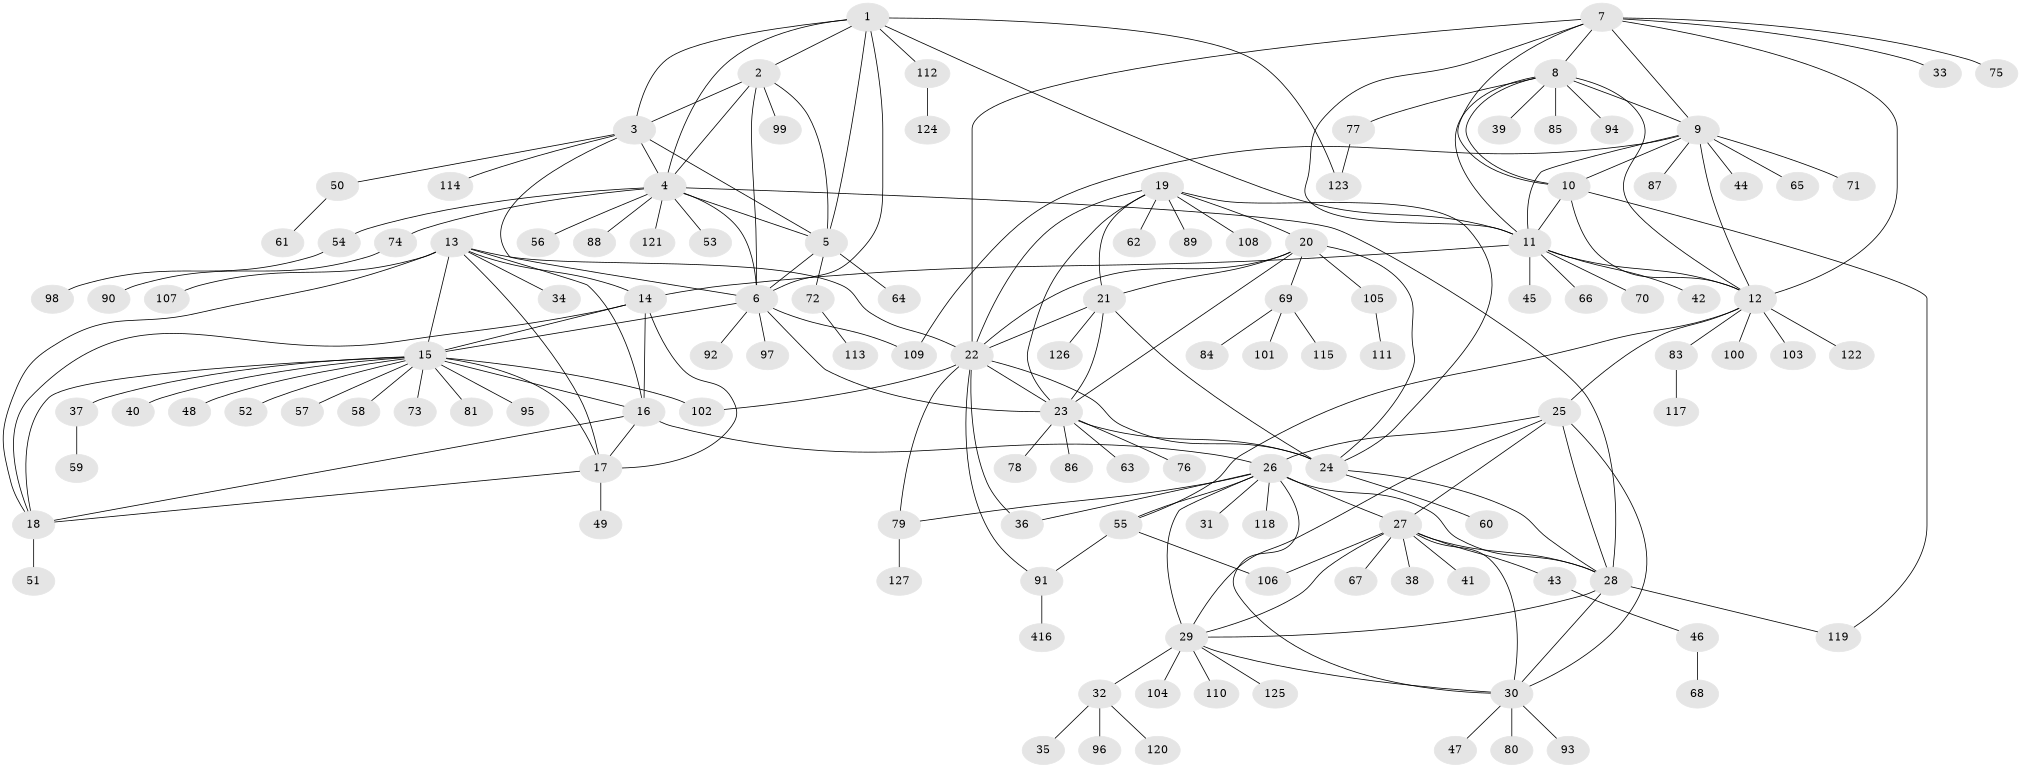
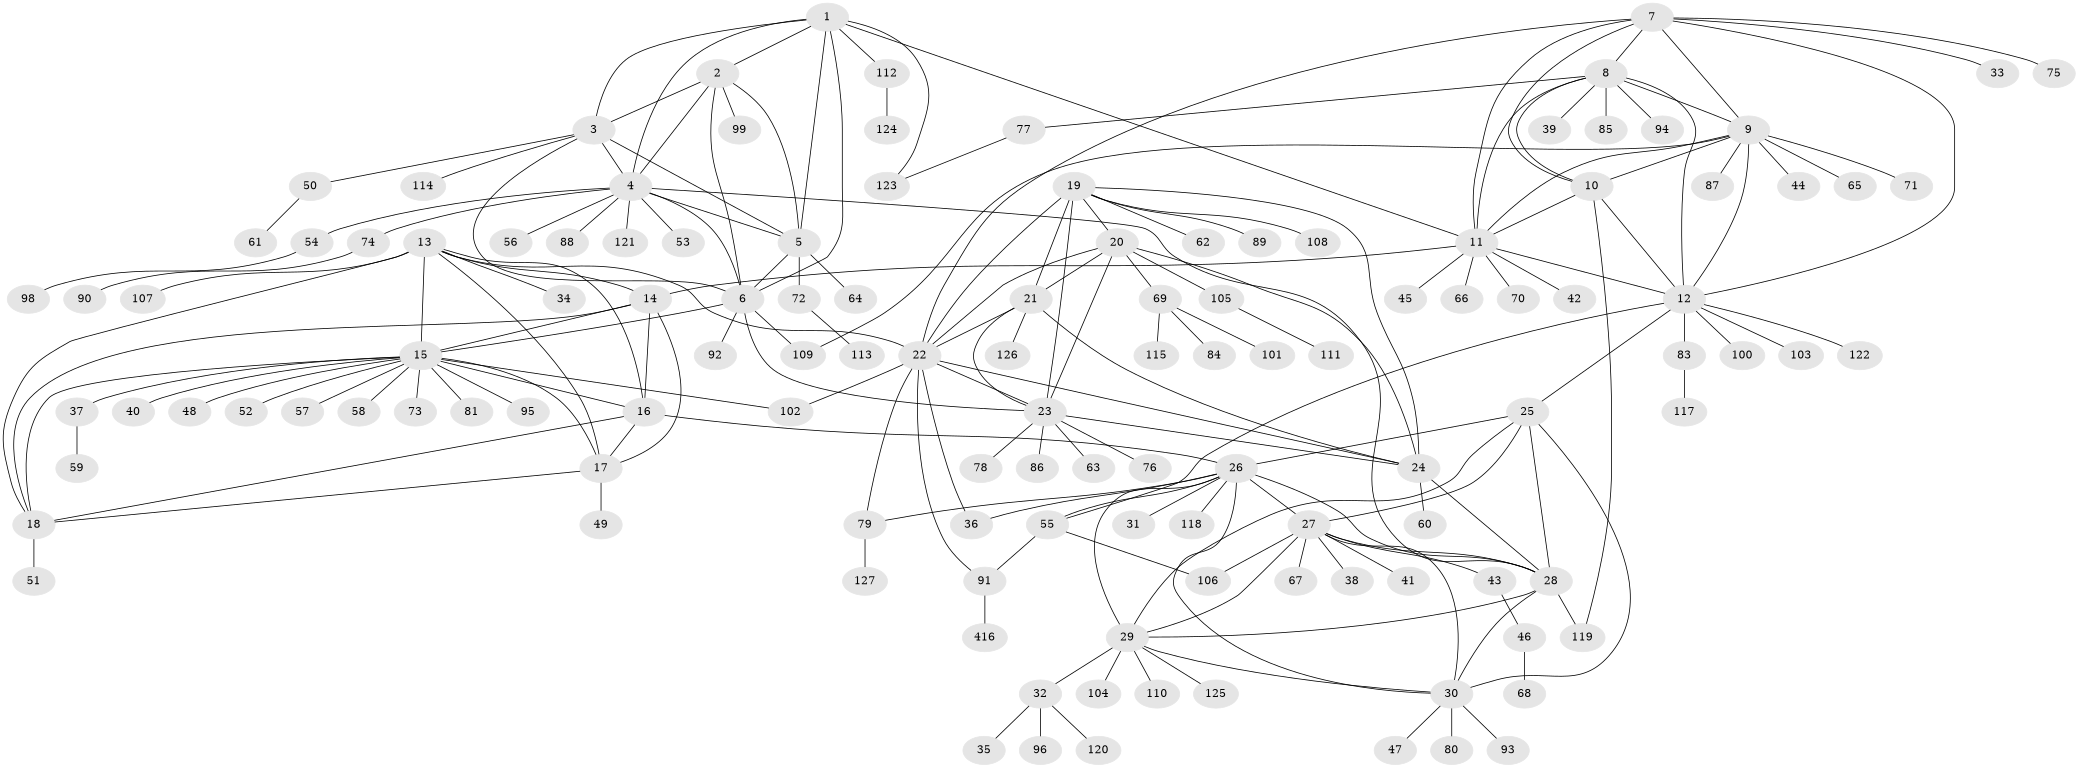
node "97": removed
